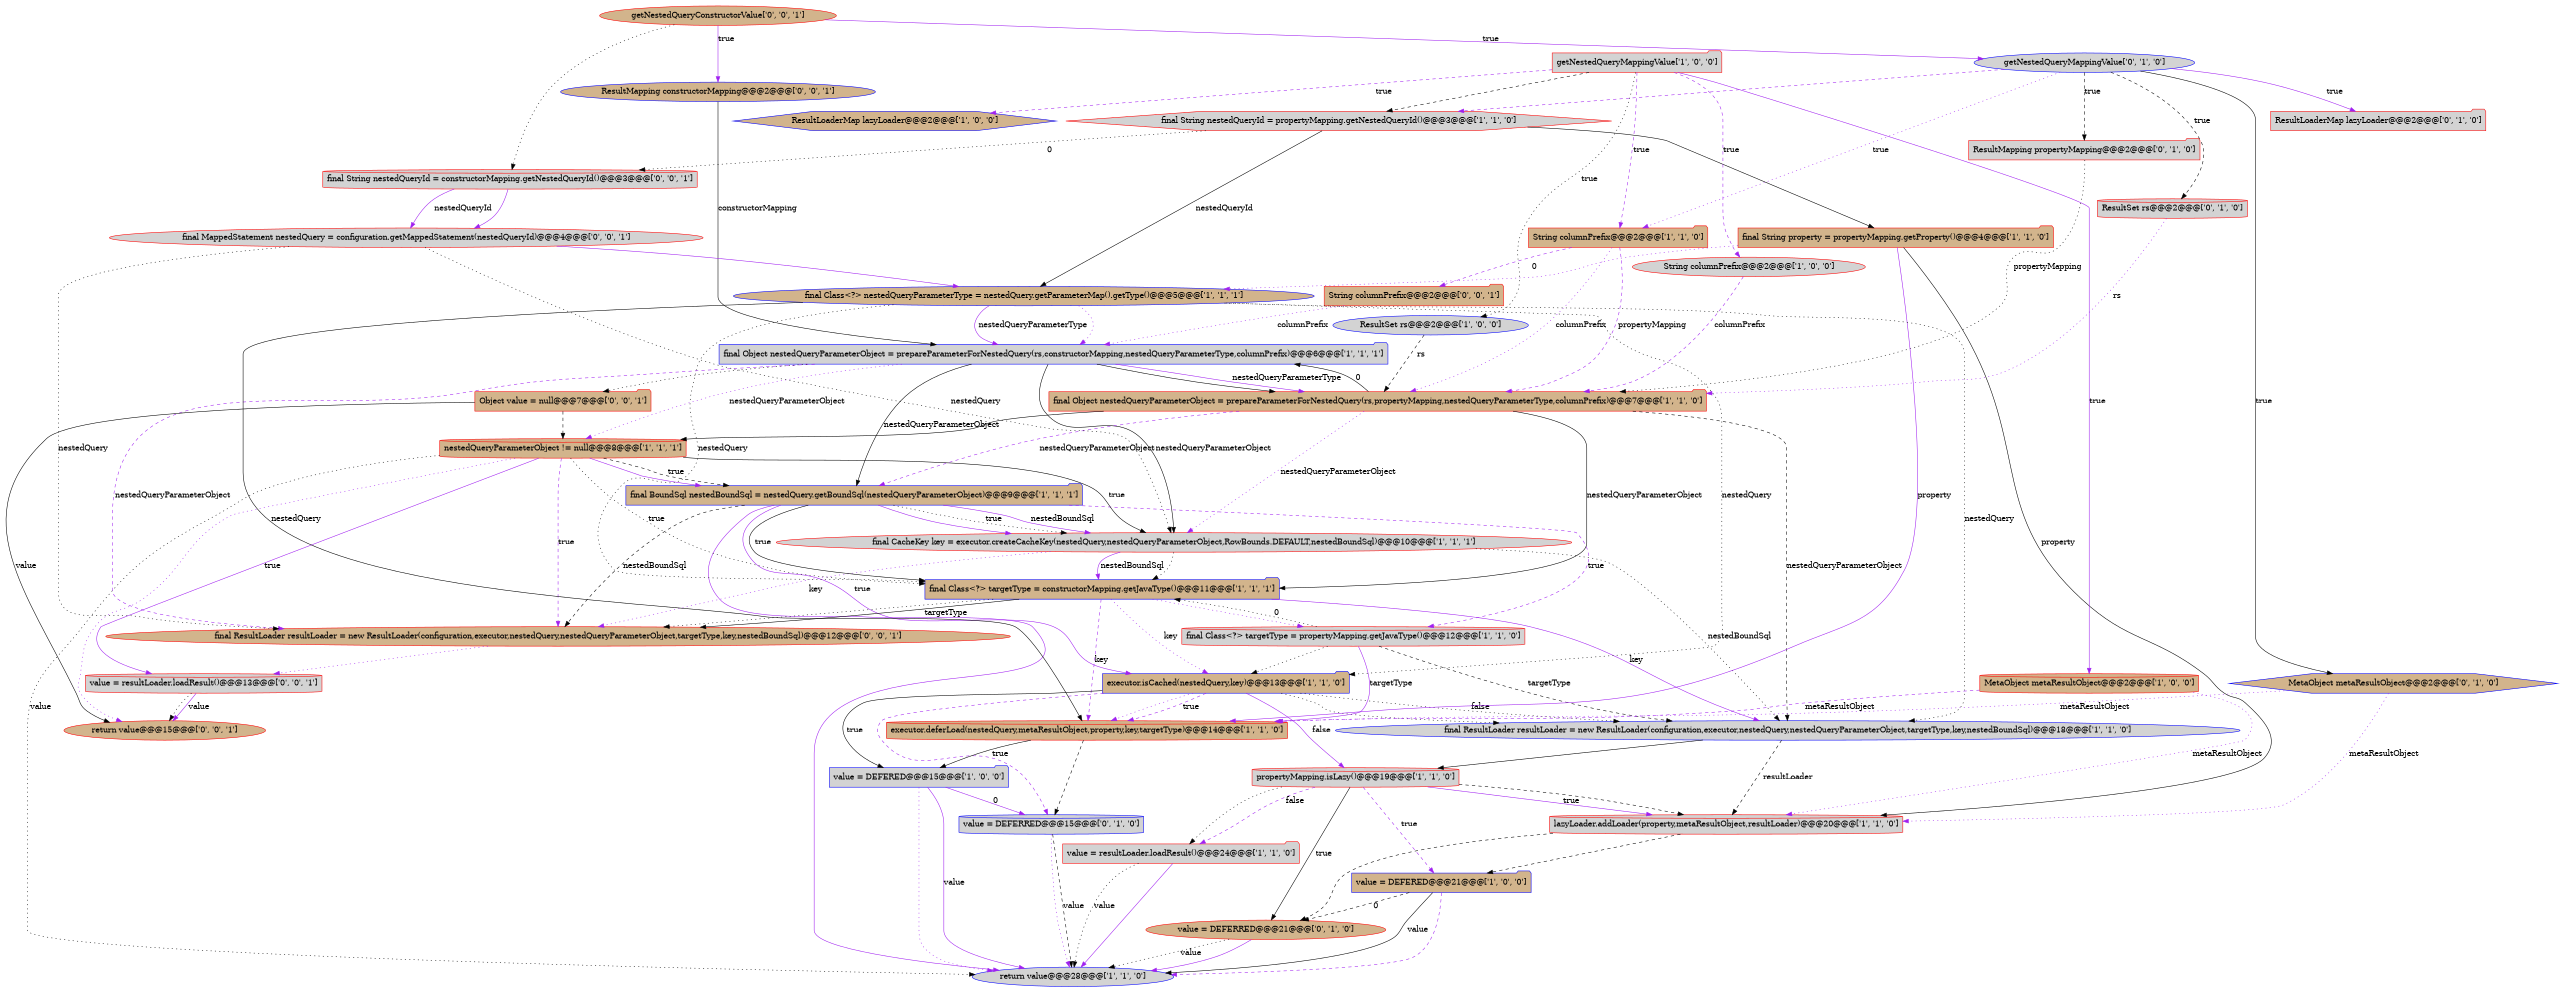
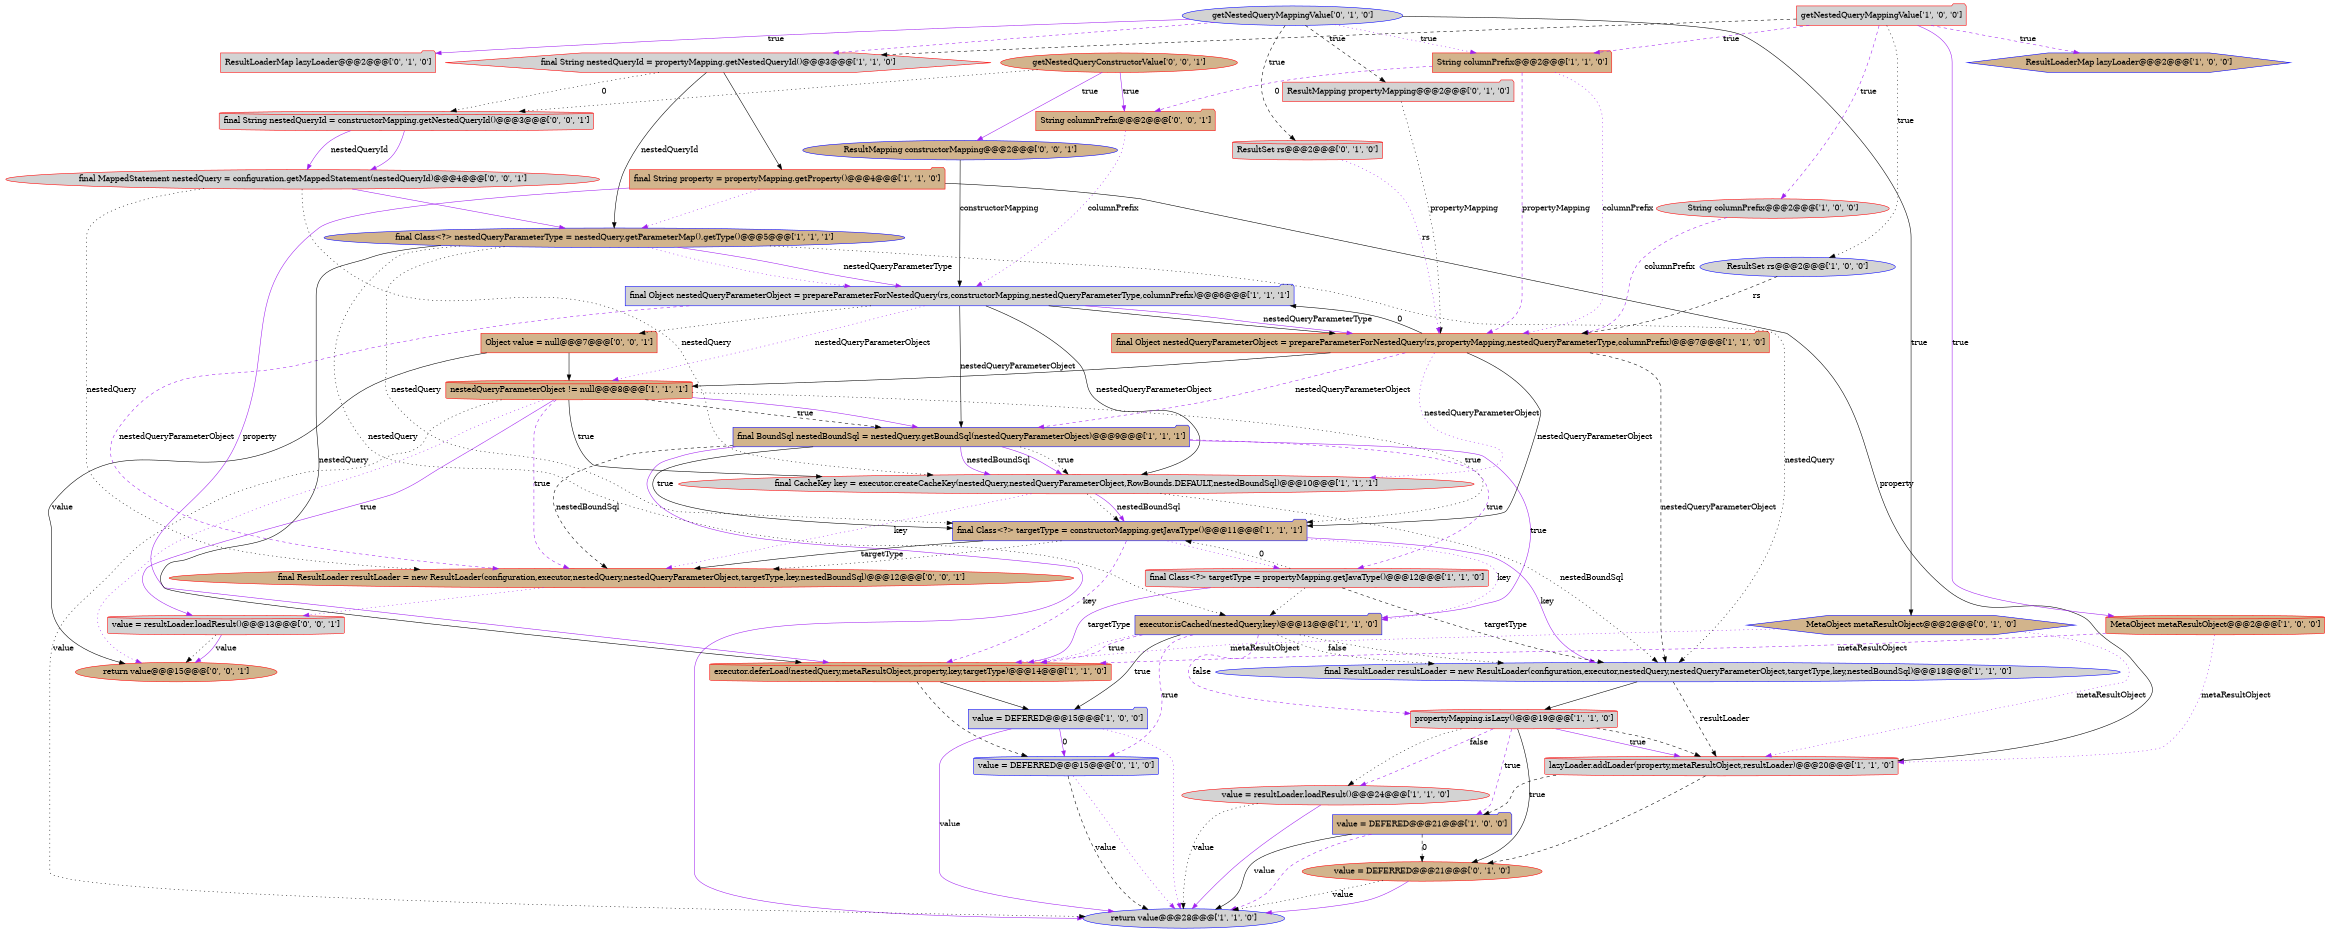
edge "getNestedQueryConstructorValue['0', '0', '1']" -> "getNestedQueryMappingValue['0', '1', '0']": now "getNestedQueryConstructorValue['0', '0', '1']" -> "String columnPrefix@@@2@@@['0', '0', '1']"
edge "Object value = null@@@7@@@['0', '0', '1']" -> "nestedQueryParameterObject != null@@@8@@@['1', '1', '1']": style dashed -> solid
edge "executor.isCached(nestedQuery,key)@@@13@@@['1', '1', '0']" -> "propertyMapping.isLazy()@@@19@@@['1', '1', '0']": style solid -> dashed
node "value = resultLoader.loadResult()@@@24@@@['1', '1', '0']": shape folder -> ellipse
